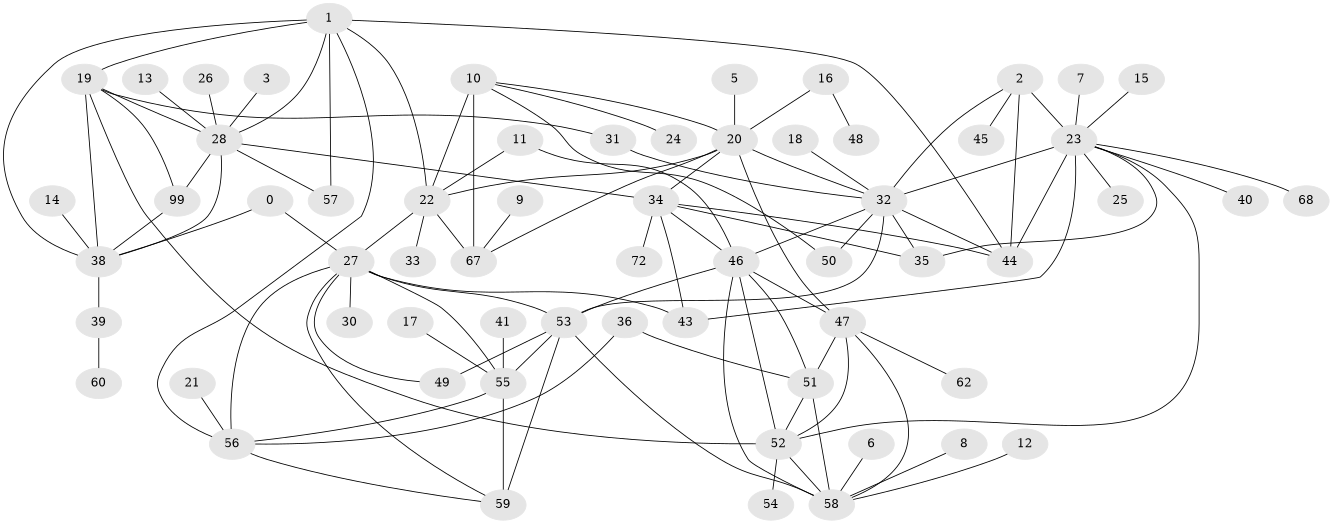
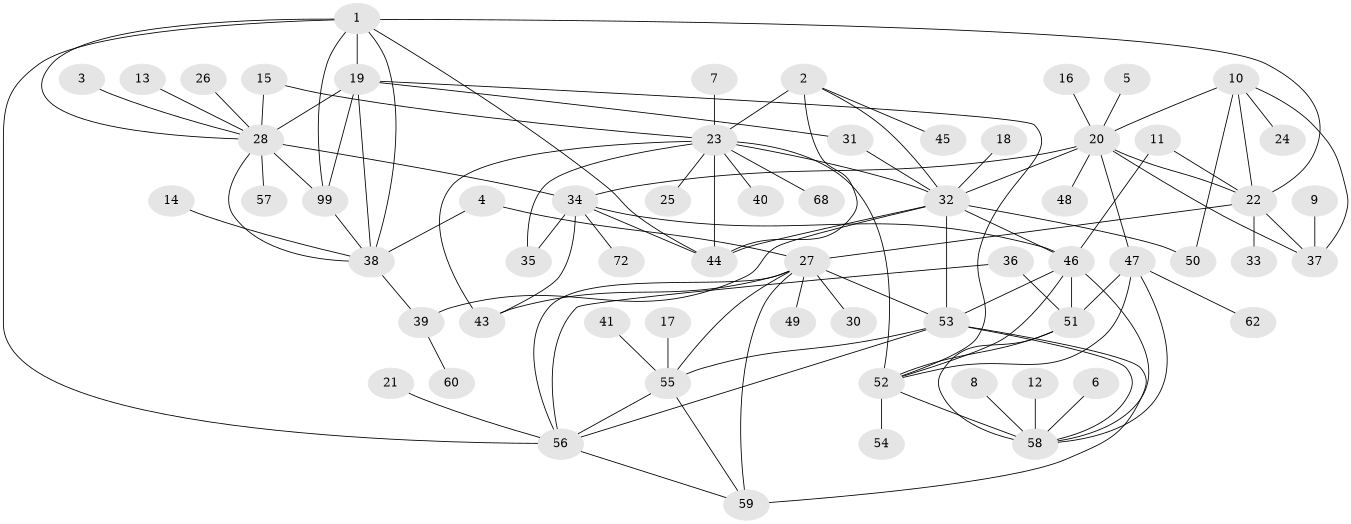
edge "15" -- "28": added
edge "1" -- "57": now "1" -- "99"
edge "16" -- "48": now "20" -- "48"
node "0": label "0" -> "4"
edge "32" -- "35": now "32" -- "39"
node "67": label "67" -> "37"
edge "46" -- "47": removed
edge "53" -- "49": now "53" -- "56"
